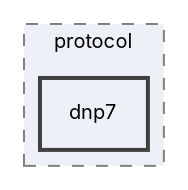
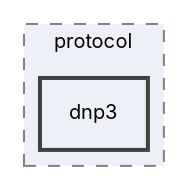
node "dnp7": label "dnp7" -> "dnp3"
